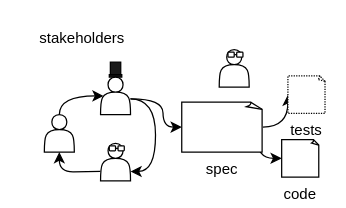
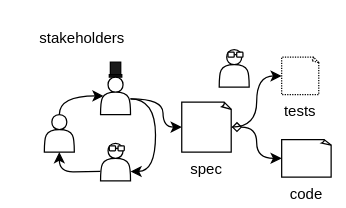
node "tests": moved (307, 94) -> (301, 76)
node "spec": size 81x50 -> 50x50
node "code": size 38x38 -> 50x38
